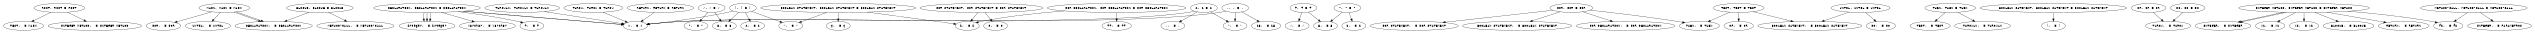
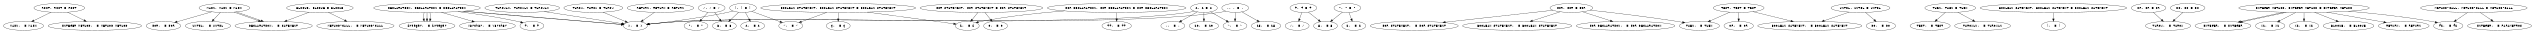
node "TEST.  = MAIN": label "TEST.  = MAIN" -> "MAIN.  = MAIN"
node "INTEGER METHOD.  = INTEGER METHOD": label "INTEGER METHOD.  = INTEGER METHOD" -> "INTEGER METHOD.  = METHOD METHOD"
node "DECLARATION.  = DECLARATION": label "DECLARATION.  = DECLARATION" -> "DECLARATION.  = SATEMENT"
node "10.  = 10": added
